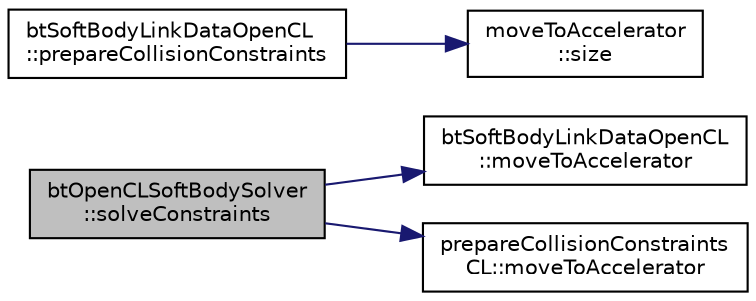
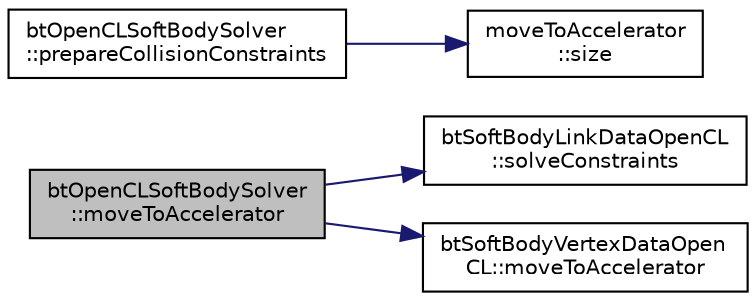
node "btSoftBodyLinkDataOpenCL ::prepareCollisionConstraints": label "btSoftBodyLinkDataOpenCL ::prepareCollisionConstraints" -> "btOpenCLSoftBodySolver ::prepareCollisionConstraints"
node "btSoftBodyLinkDataOpenCL ::moveToAccelerator": label "btSoftBodyLinkDataOpenCL ::moveToAccelerator" -> "btSoftBodyLinkDataOpenCL ::solveConstraints"
node "btOpenCLSoftBodySolver ::solveConstraints": label "btOpenCLSoftBodySolver ::solveConstraints" -> "btOpenCLSoftBodySolver ::moveToAccelerator"
node "prepareCollisionConstraints CL::moveToAccelerator": label "prepareCollisionConstraints CL::moveToAccelerator" -> "btSoftBodyVertexDataOpen CL::moveToAccelerator"
